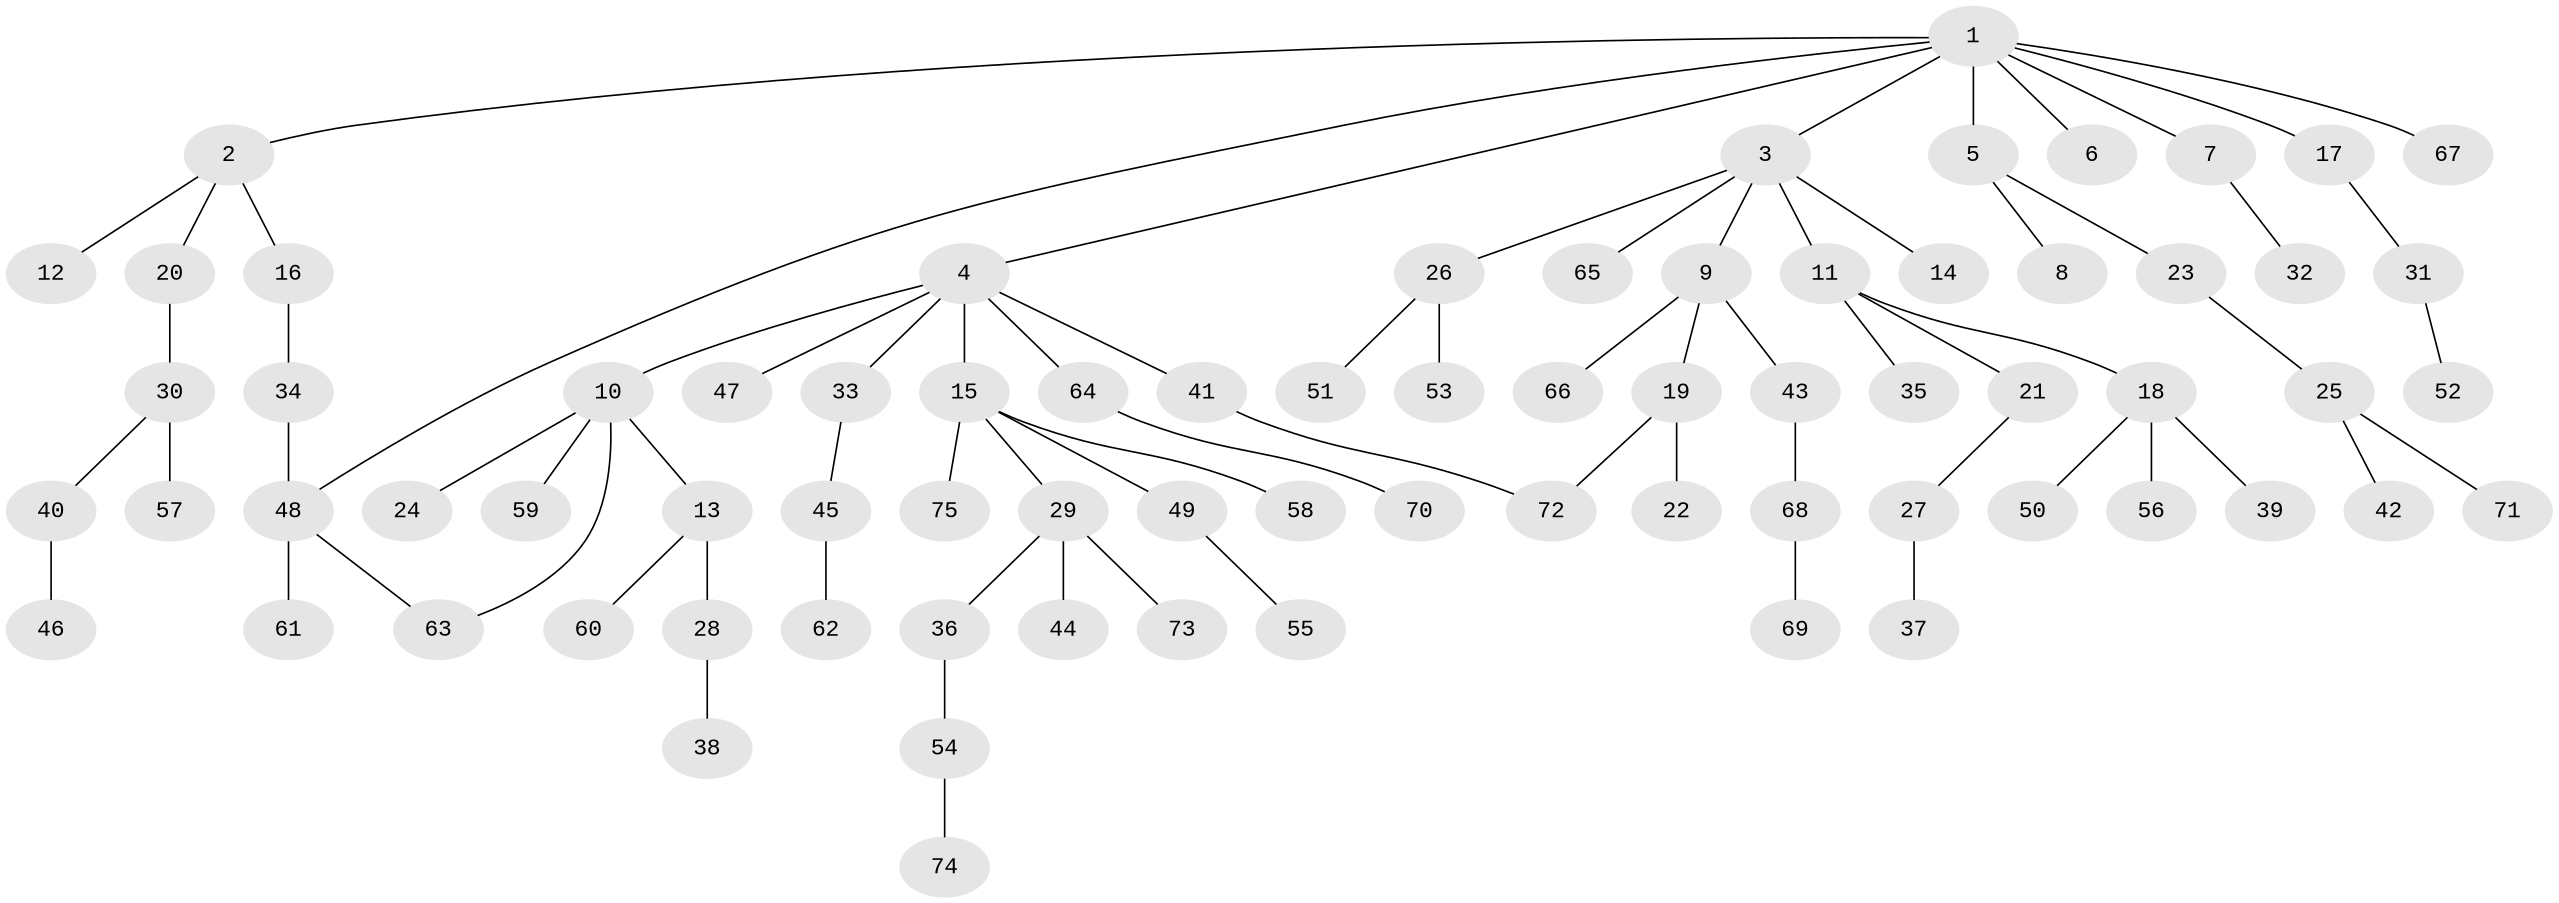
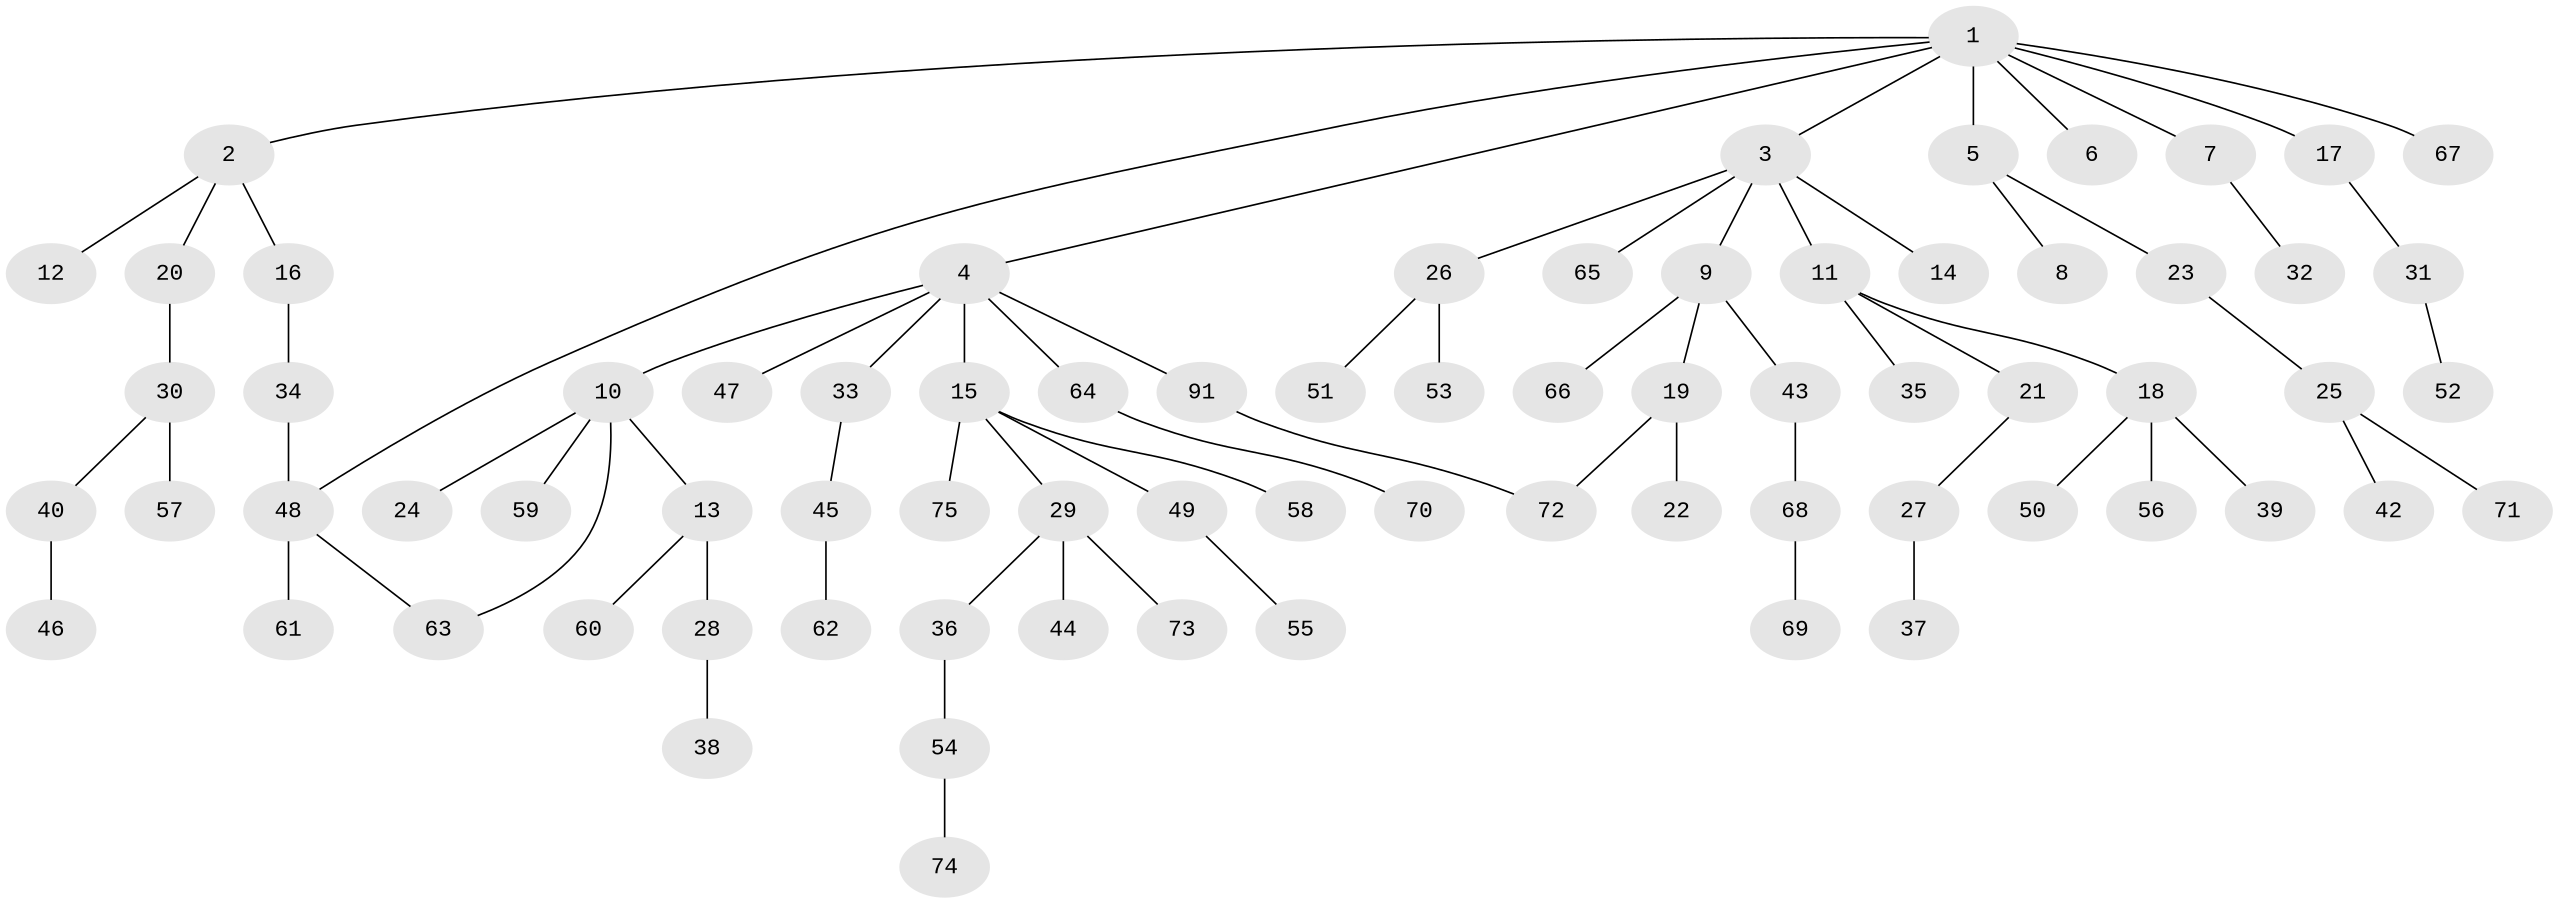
node "41": label "41" -> "91"
